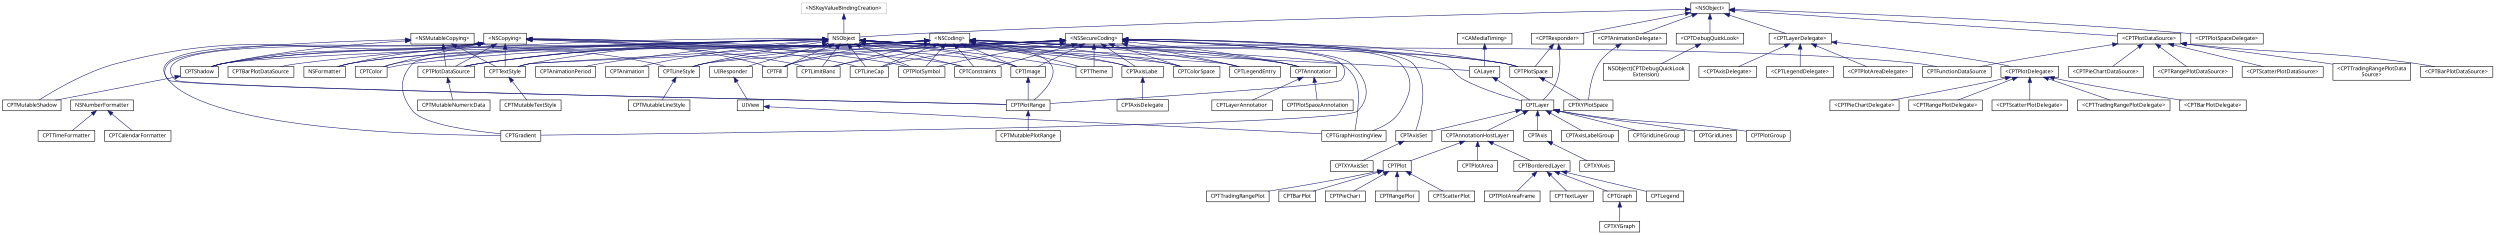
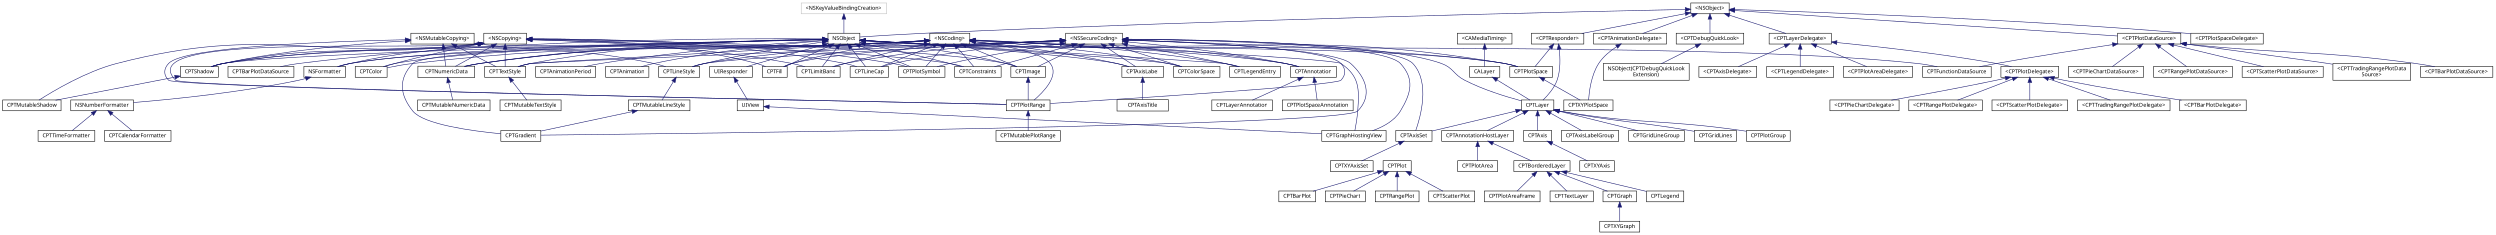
edge "CALayer" -> "NSObject": removed
node "CPTPlotDataSource": label "CPTPlotDataSource" -> "CPTNumericData"
node "CPTTheme": removed
edge "CPTGradient" -> "<NSCopying>": now "CPTGradient" -> "CPTMutableLineStyle"
edge "NSNumberFormatter" -> "NSFormatter": added
node "CPTAxisDelegate": label "CPTAxisDelegate" -> "CPTAxisTitle"
edge "CPTPlot" -> "CPTAnnotationHostLayer": removed
node "CPTTradingRangePlot": removed
